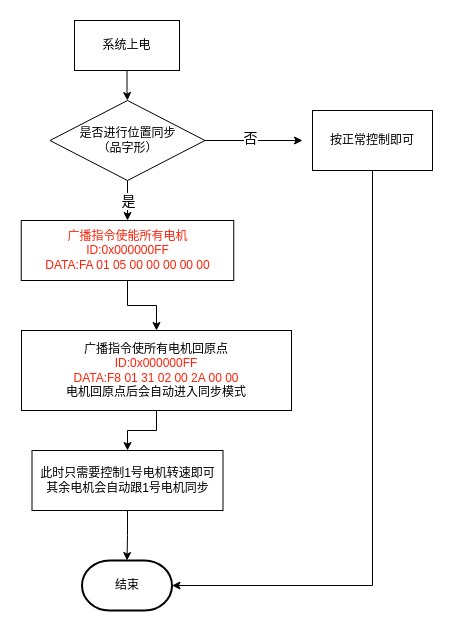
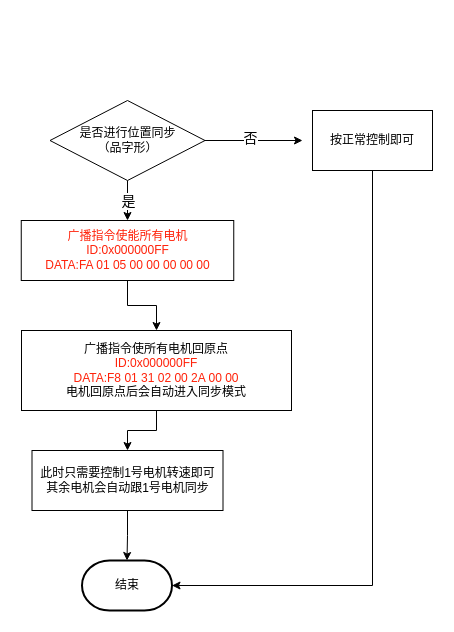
node "系统上电": removed
edge "系统上电" -> "是否进行位置同步 （品字形）": removed
